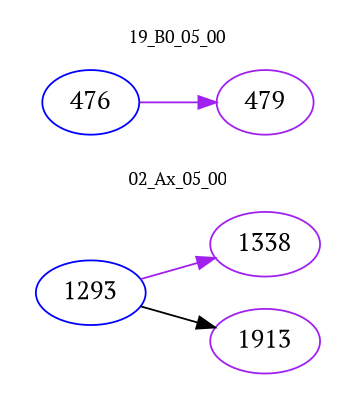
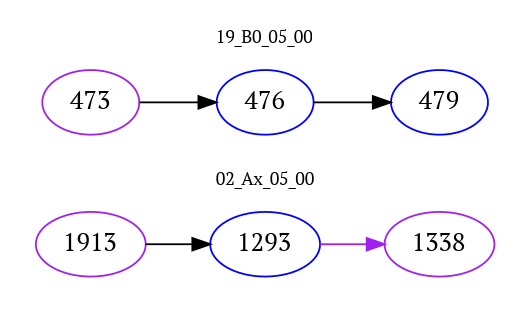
node "473": added
edge "476" -> "479": color purple -> black
node "479": color purple -> blue
edge "1293" -> "1913": reversed
